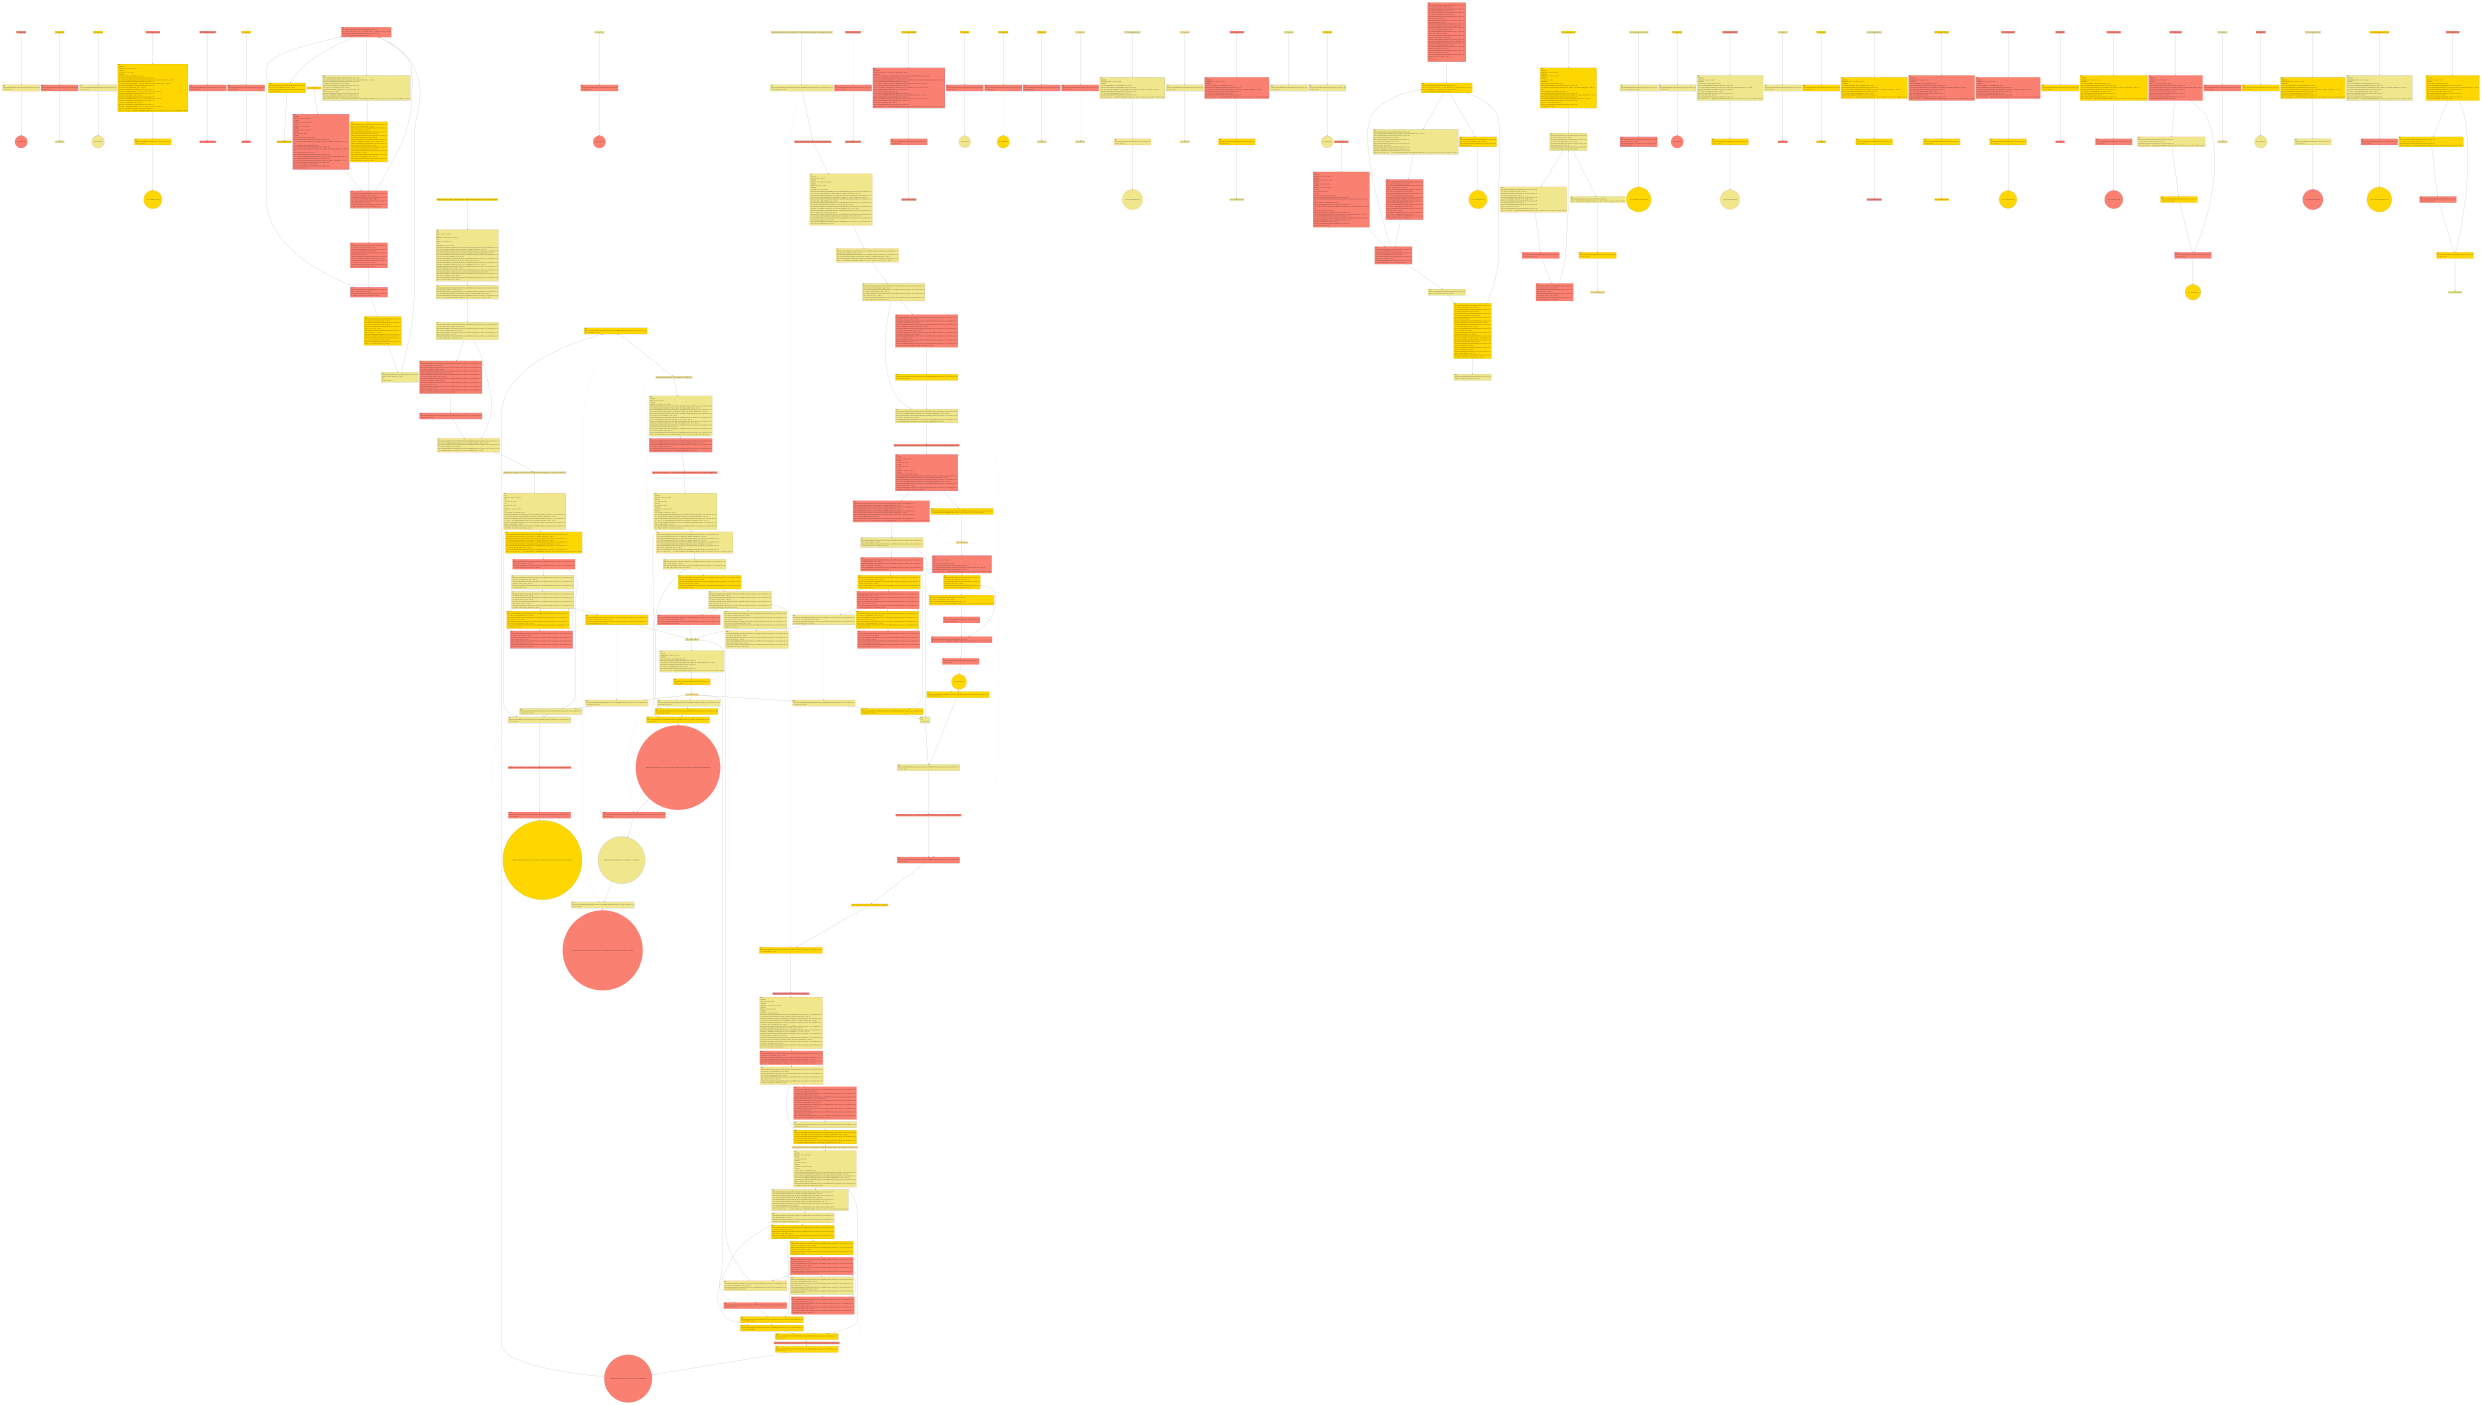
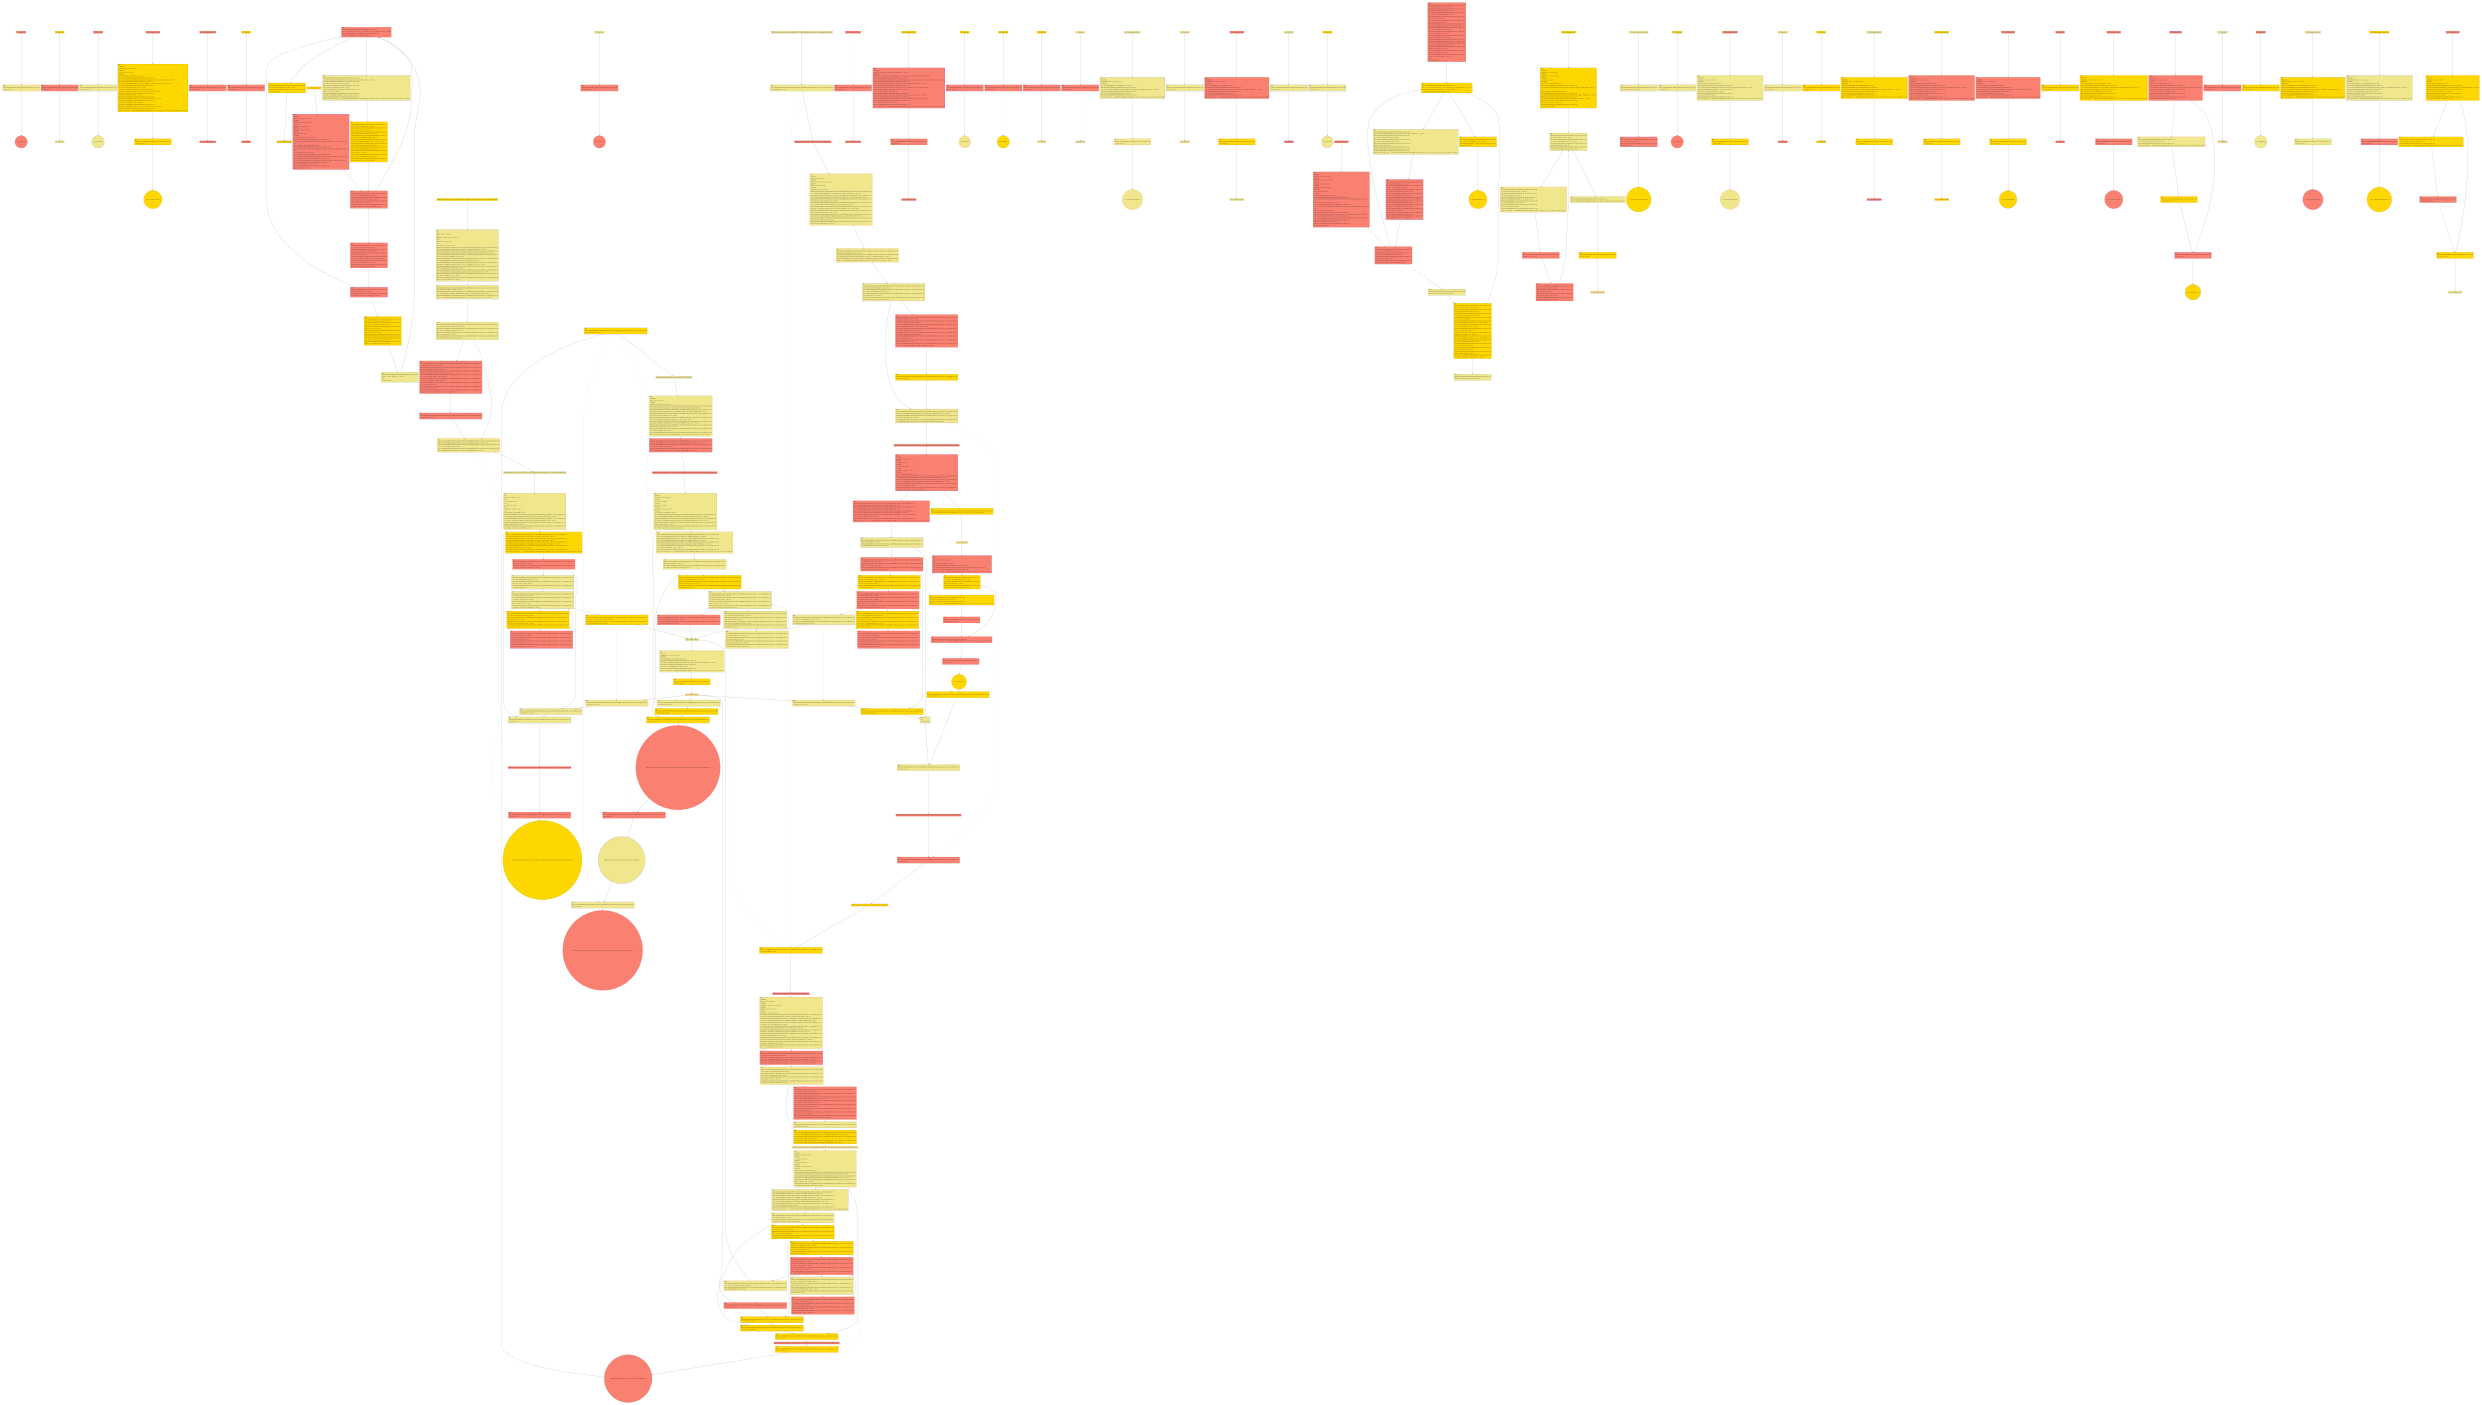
node "io_ll_good5_start": fillcolor gold -> salmon
node "{io_ll_bad5_end}": added
